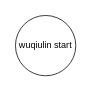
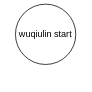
node "wuqiulin start": moved (45, 45) -> (45, 34)
